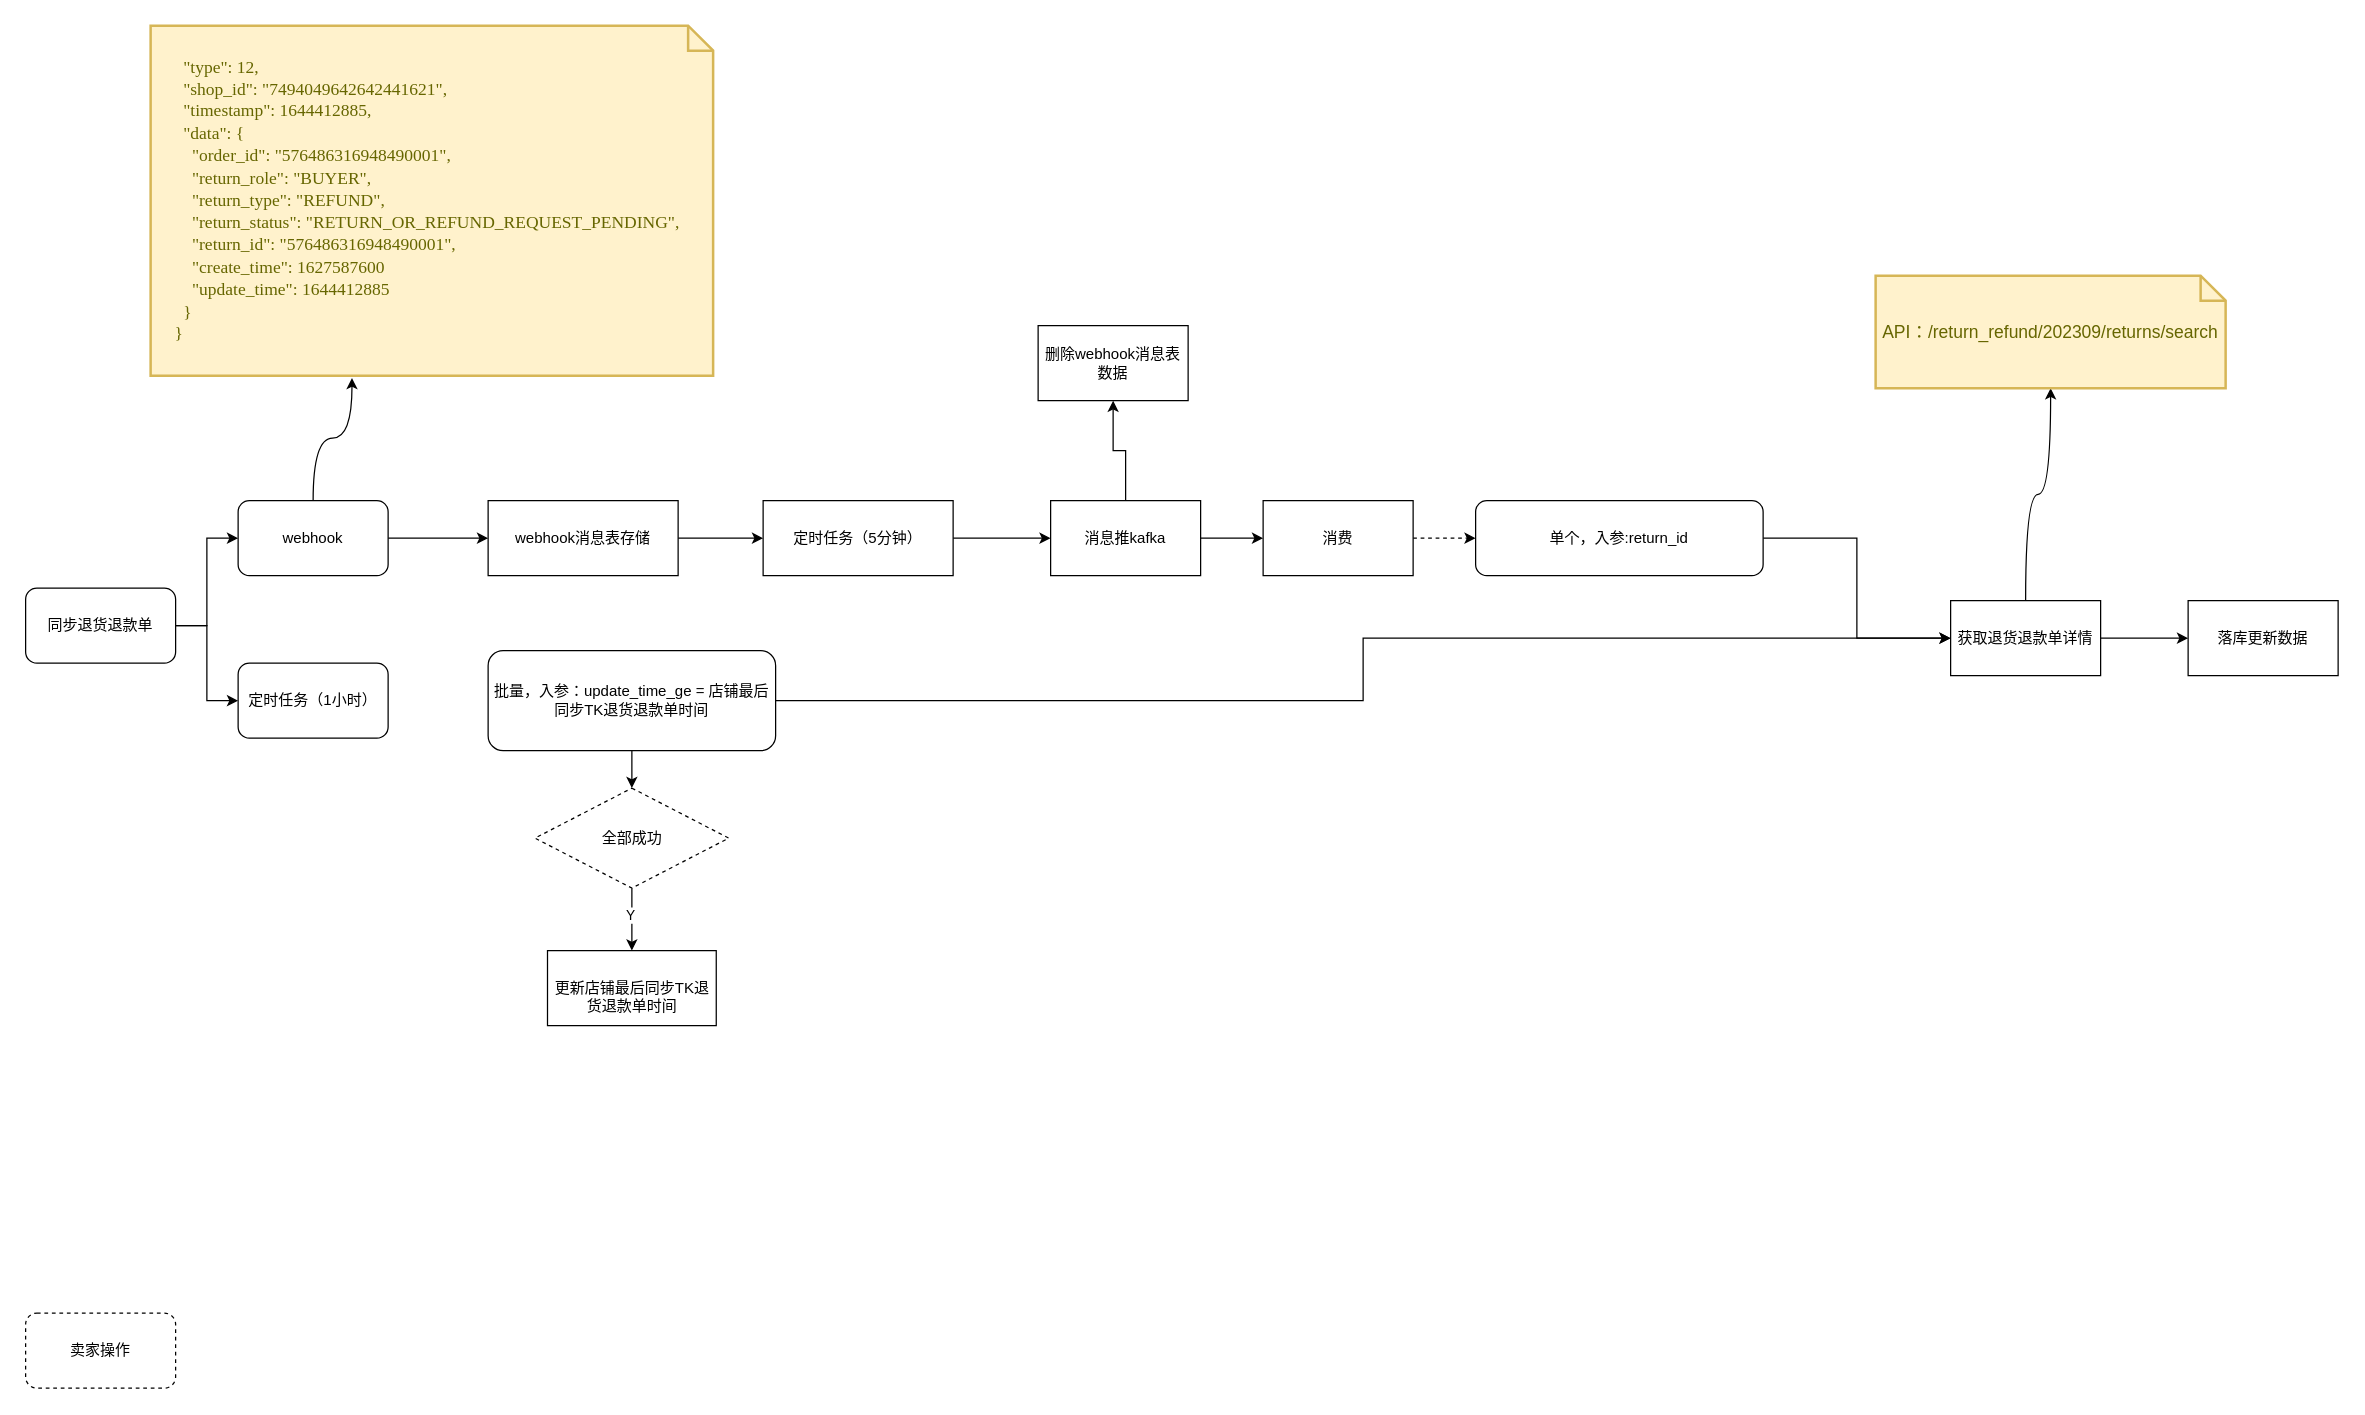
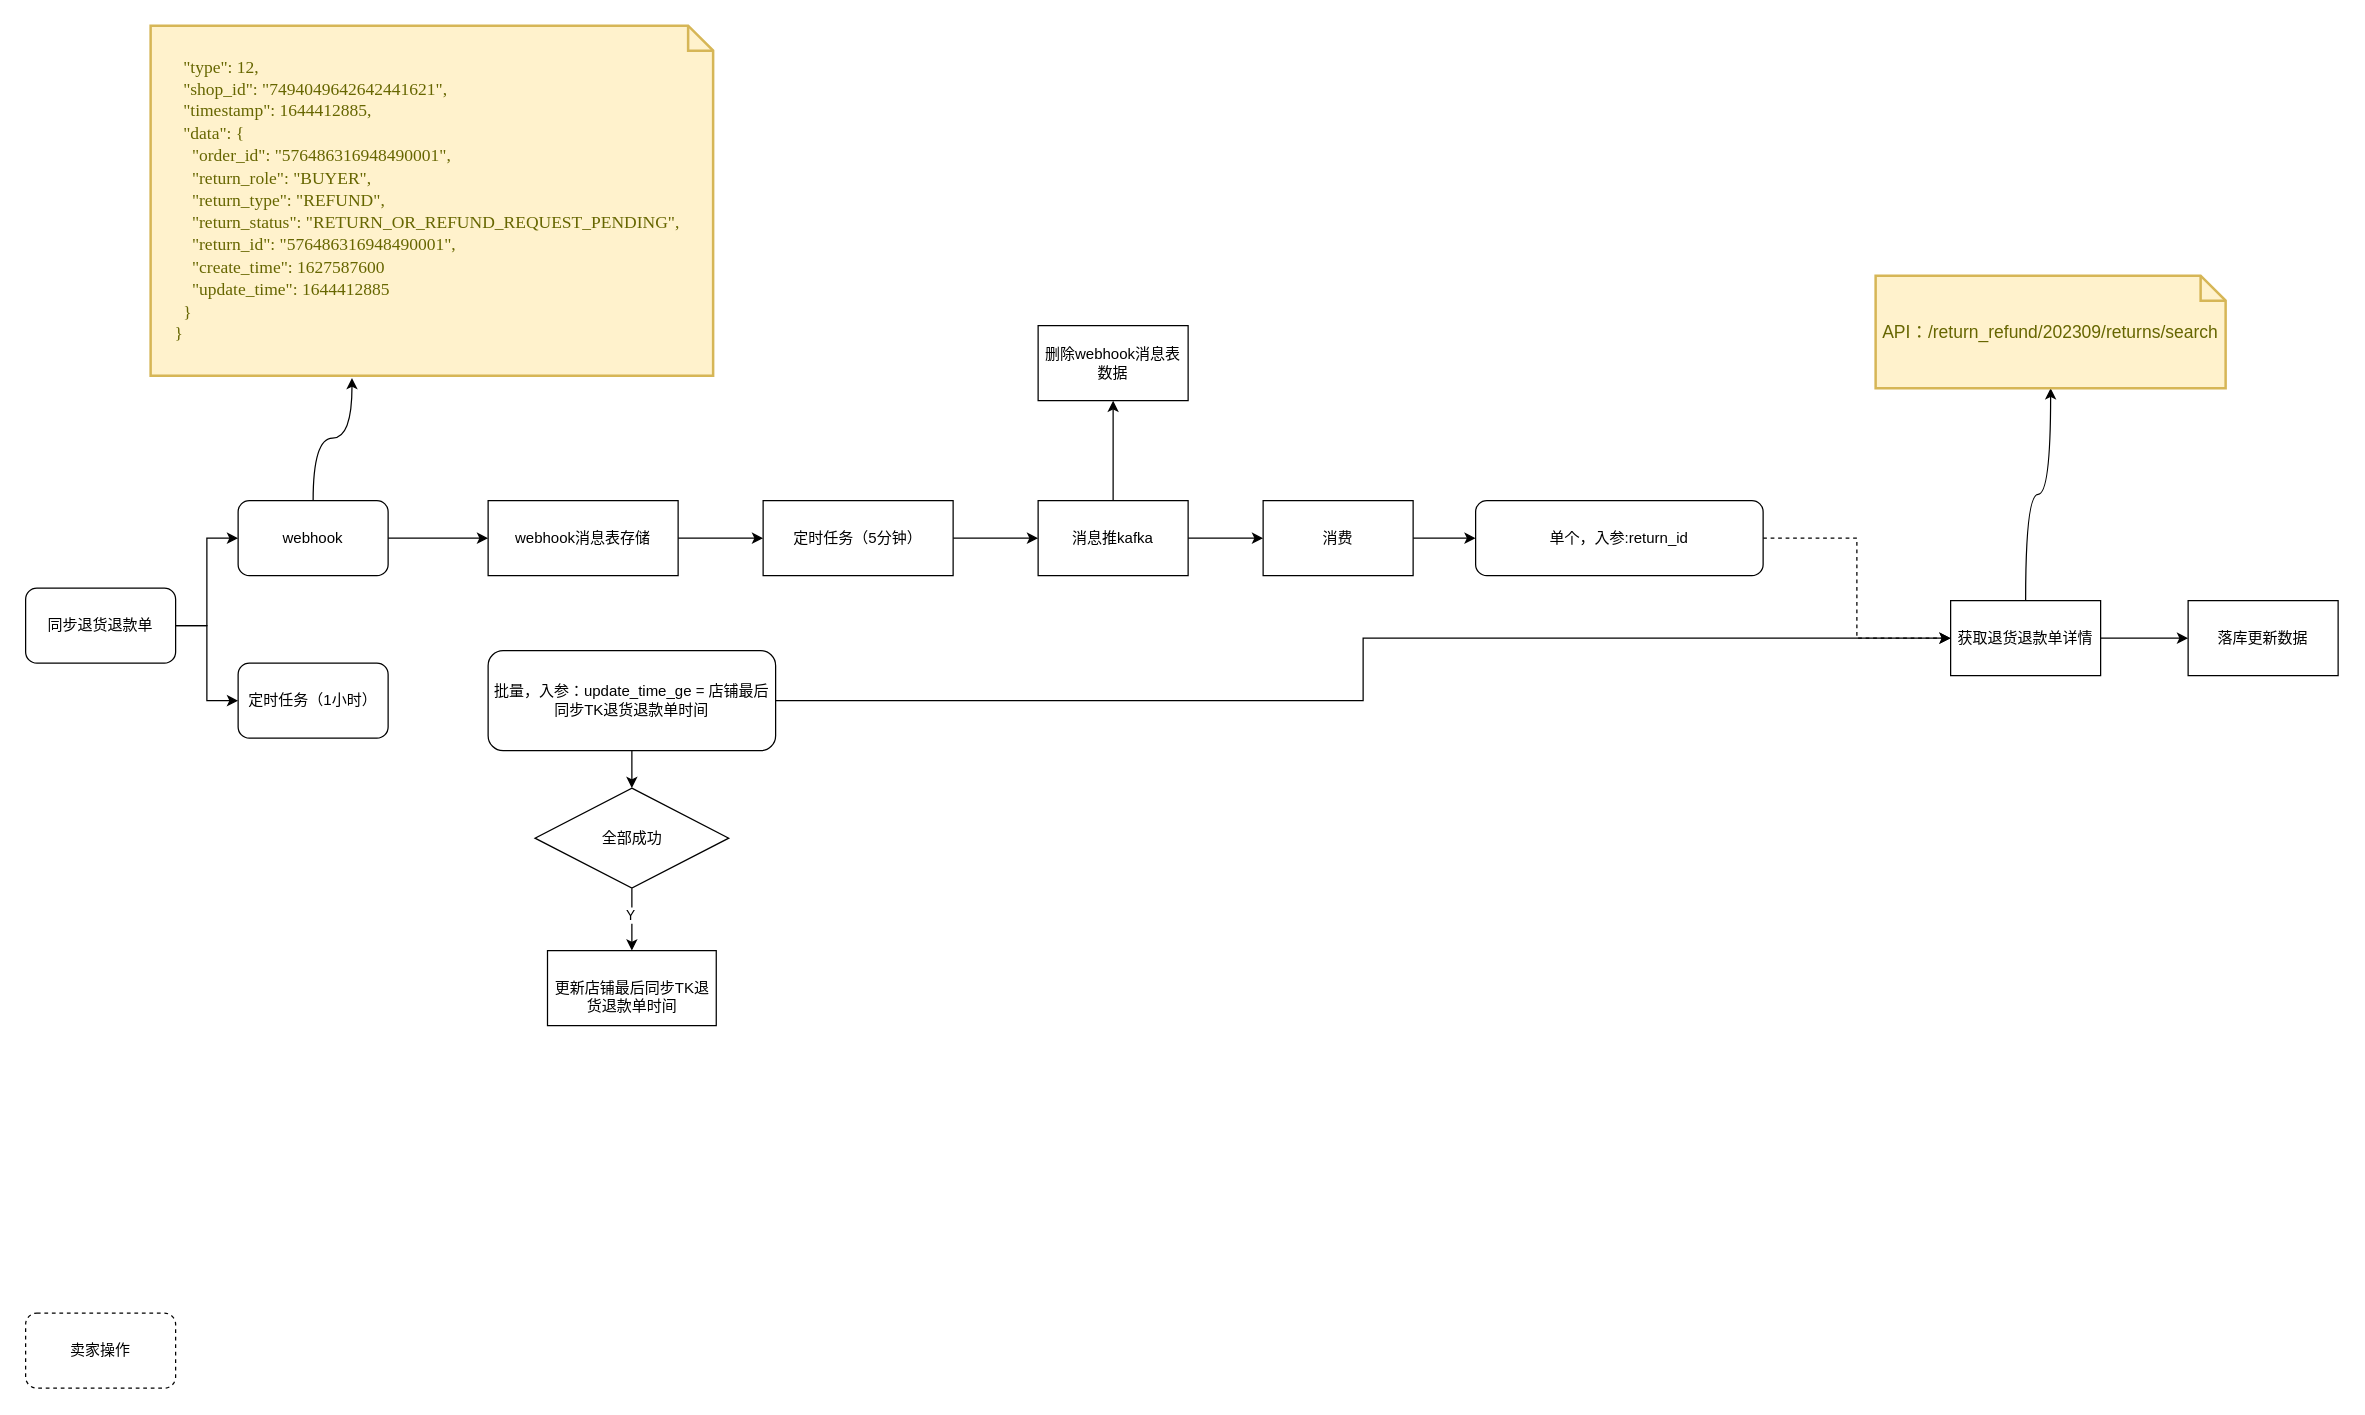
node "消息推kafka": moved (1126, 538) -> (1113, 538)
edge "消费" -> "单个，入参:return_id": style dashed -> solid
edge "单个，入参:return_id" -> "获取退货退款单详情": style solid -> dashed
node "全部成功": style dashed -> solid
